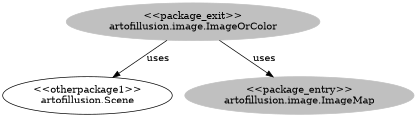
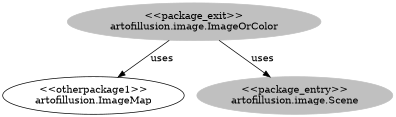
node "<<otherpackage1>> artofillusion.Scene": label "<<otherpackage1>> artofillusion.Scene" -> "<<otherpackage1>> artofillusion.ImageMap"
node "<<package_entry>> artofillusion.image.ImageMap": label "<<package_entry>> artofillusion.image.ImageMap" -> "<<package_entry>> artofillusion.image.Scene"
